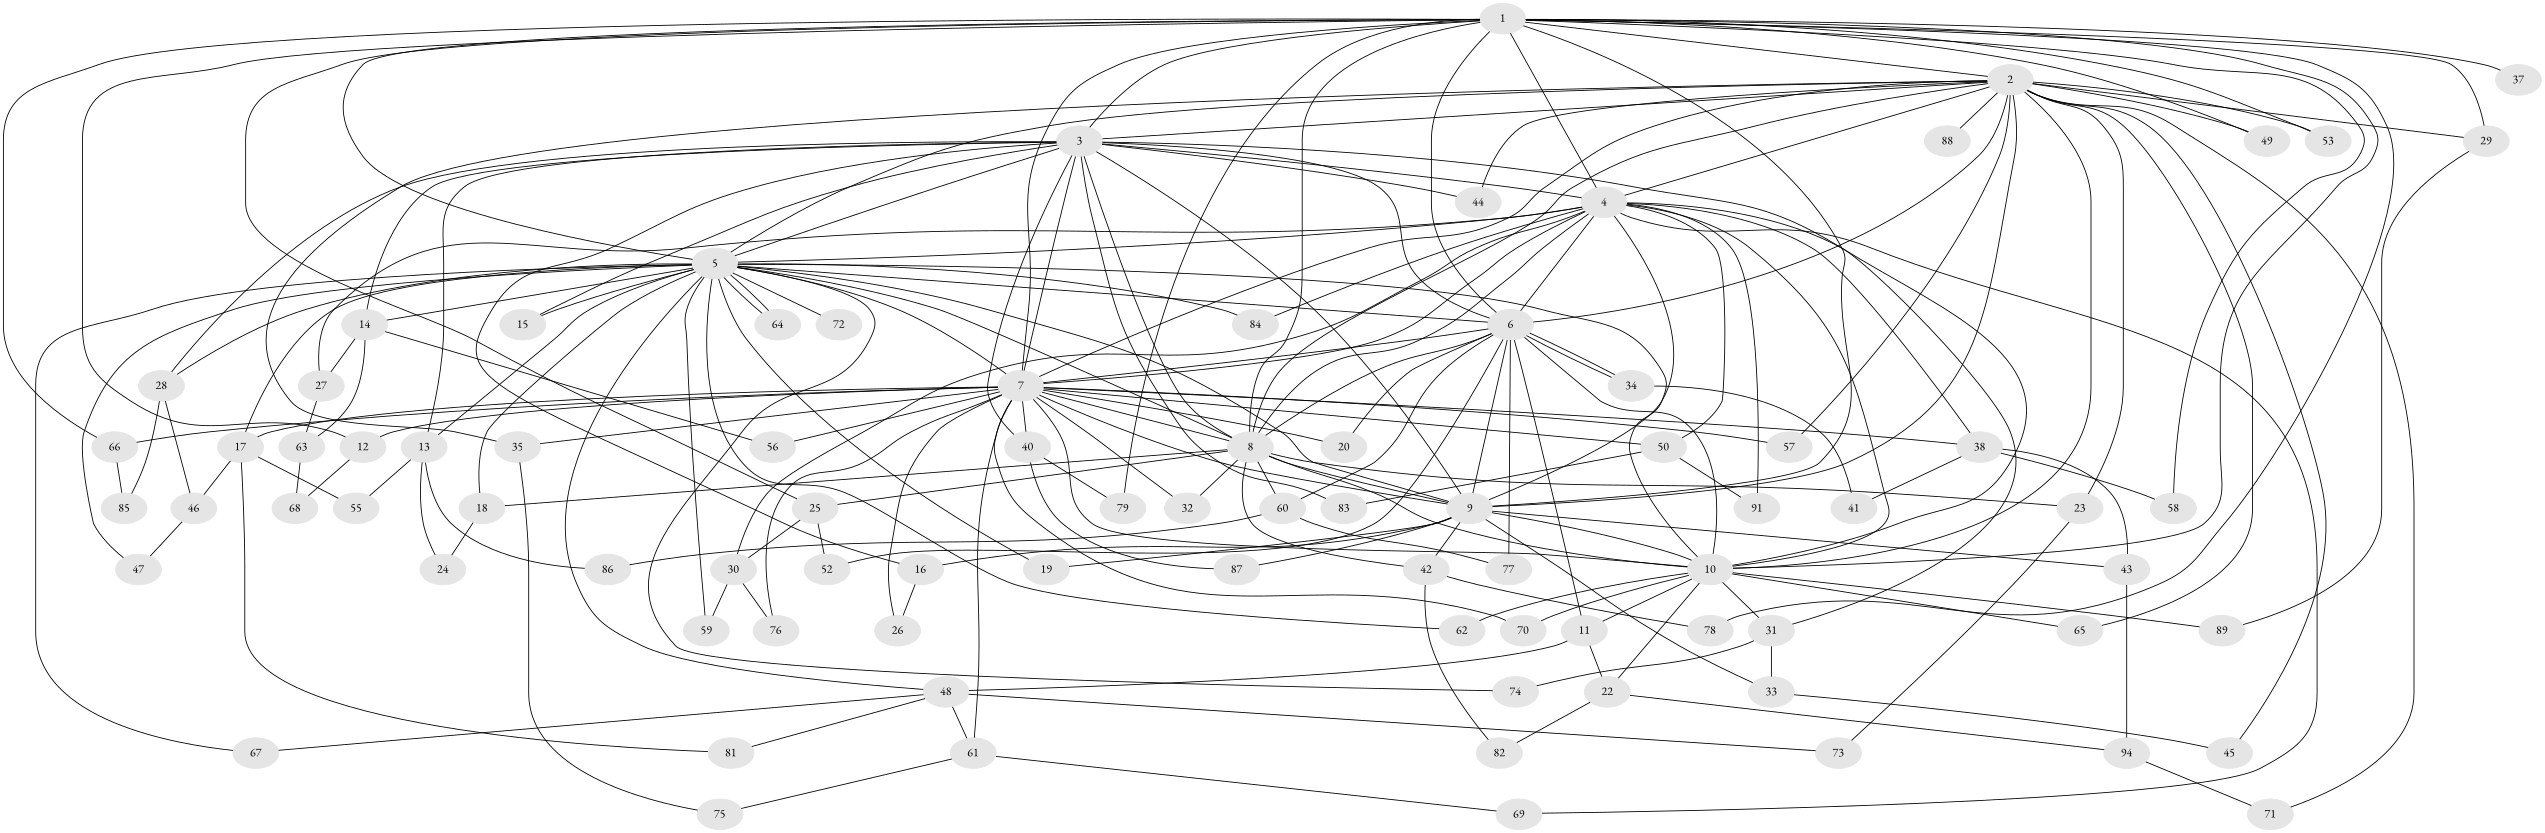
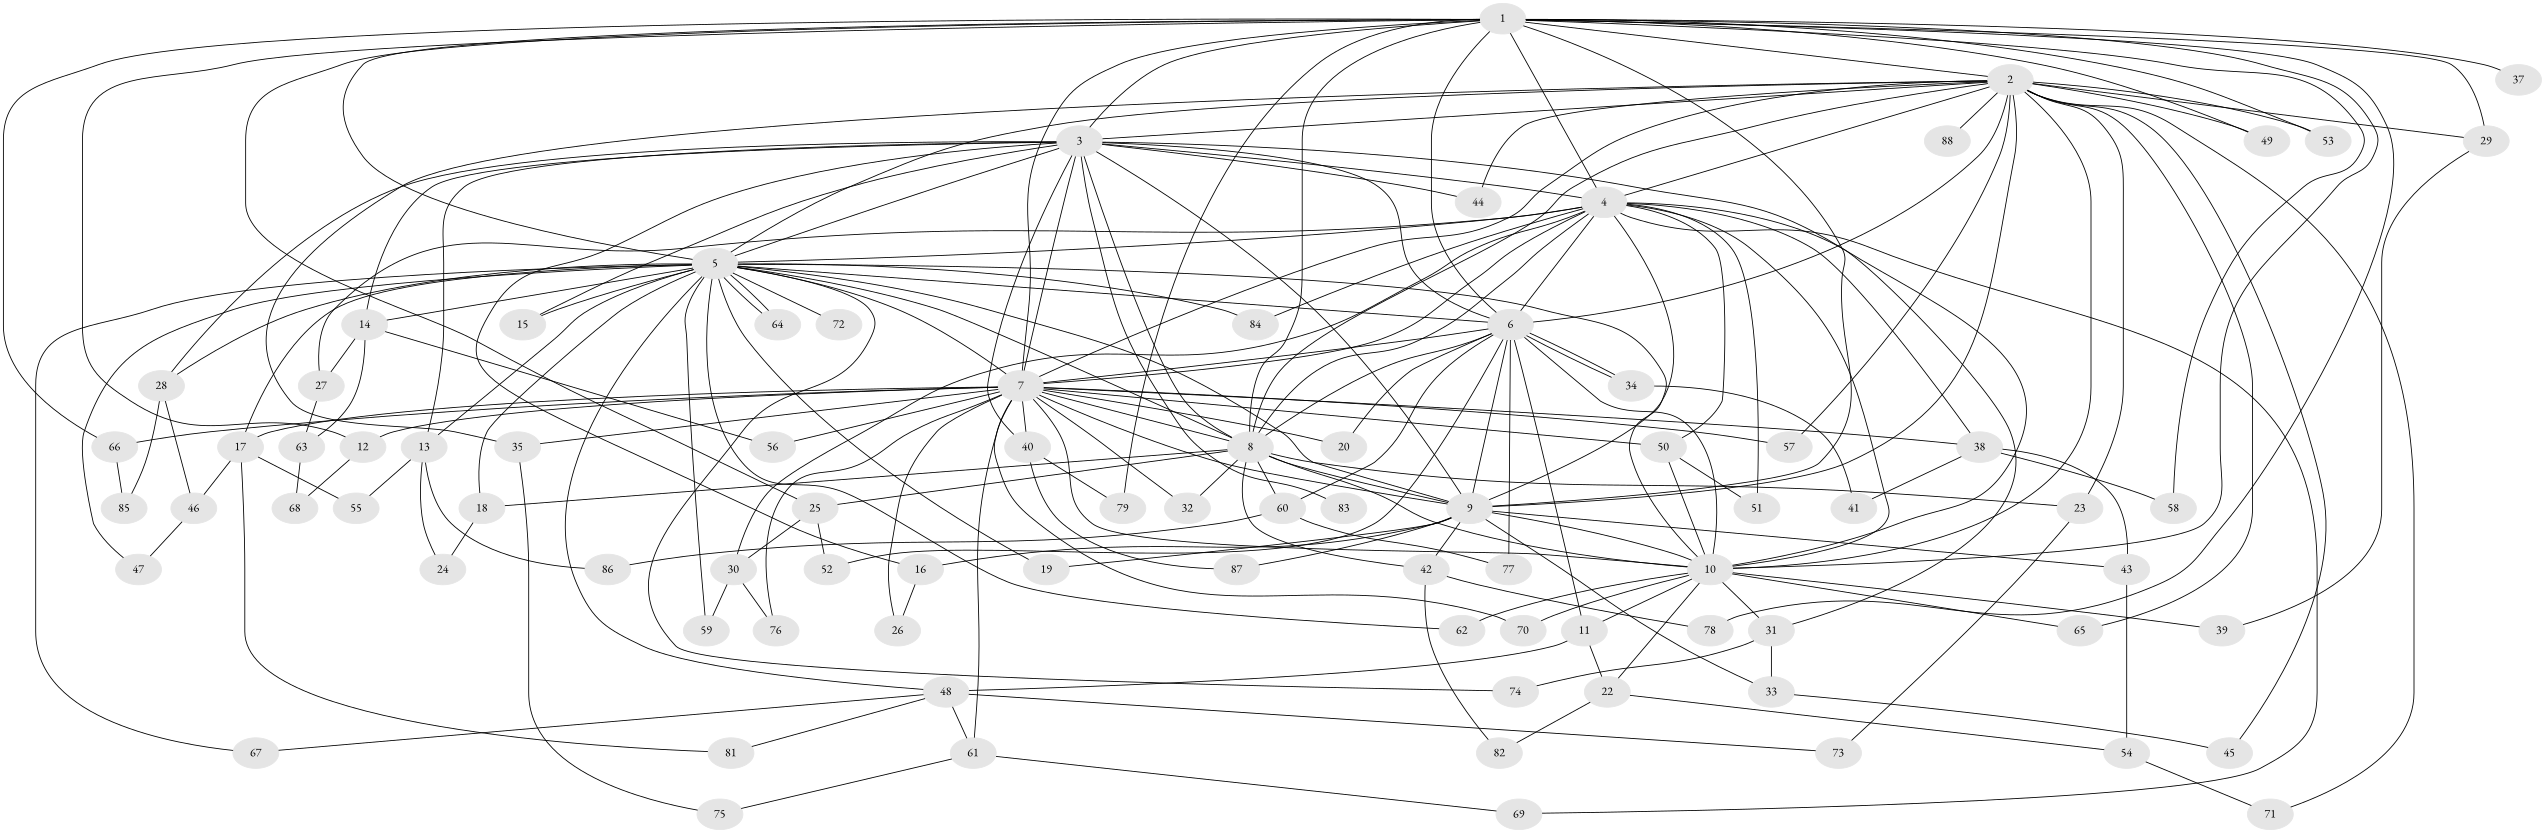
edge "50" -- "83": now "50" -- "10"
node "91": label "91" -> "51"
node "89": label "89" -> "39"
node "94": label "94" -> "54"
